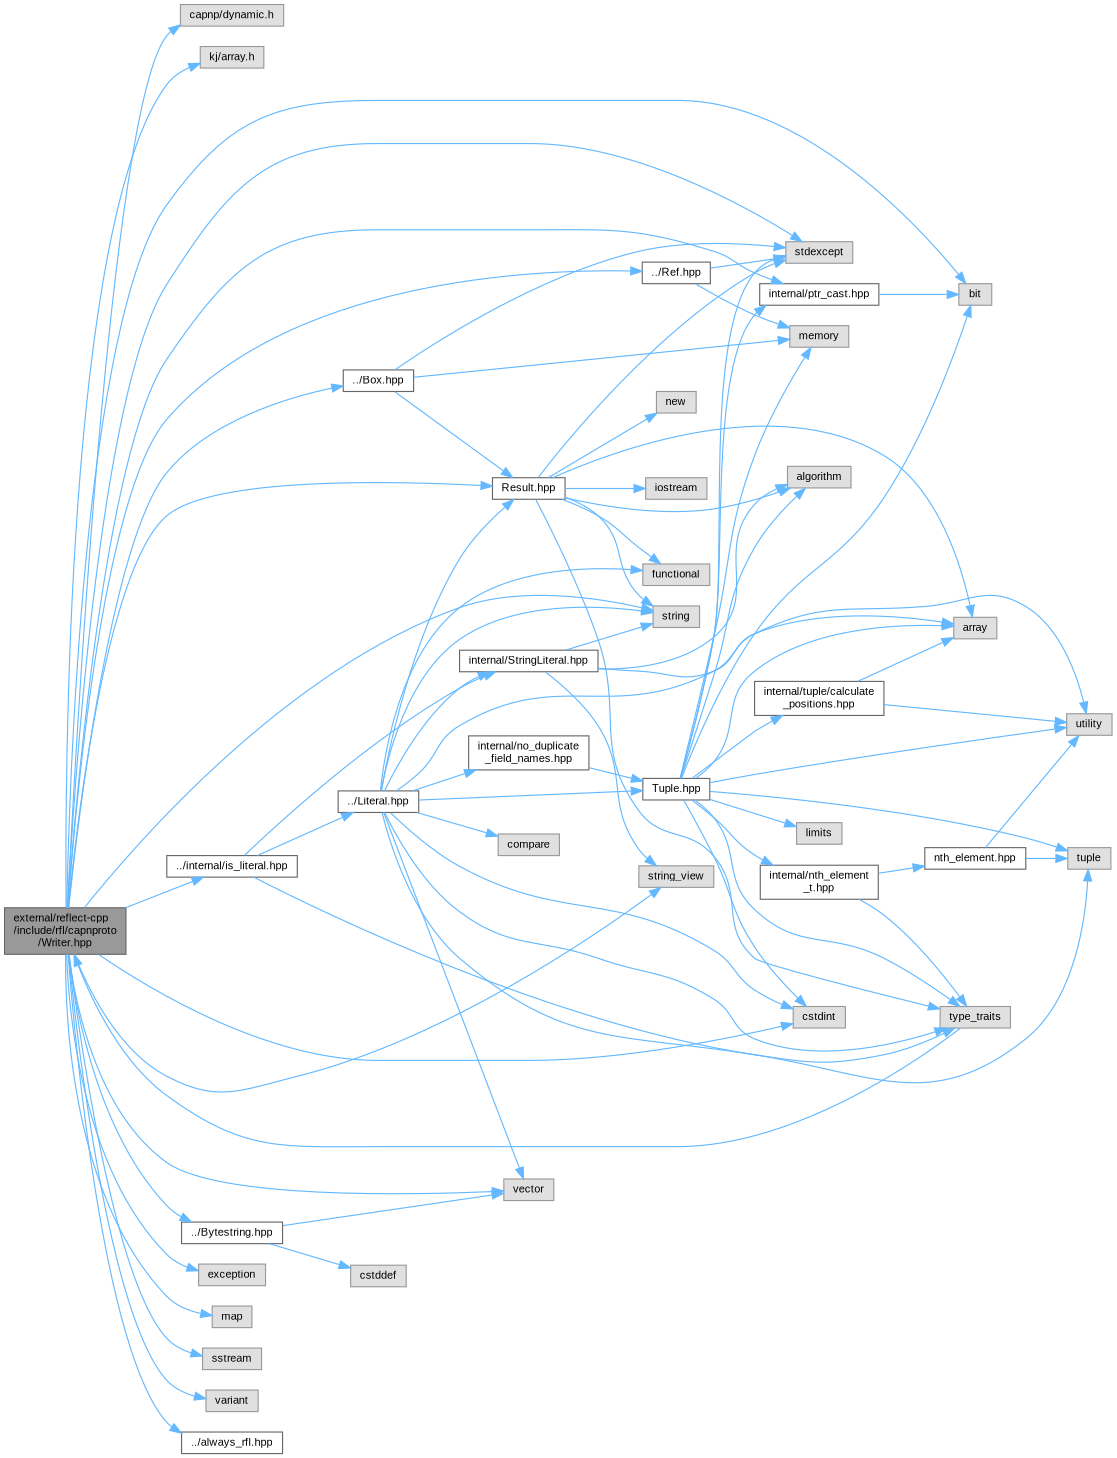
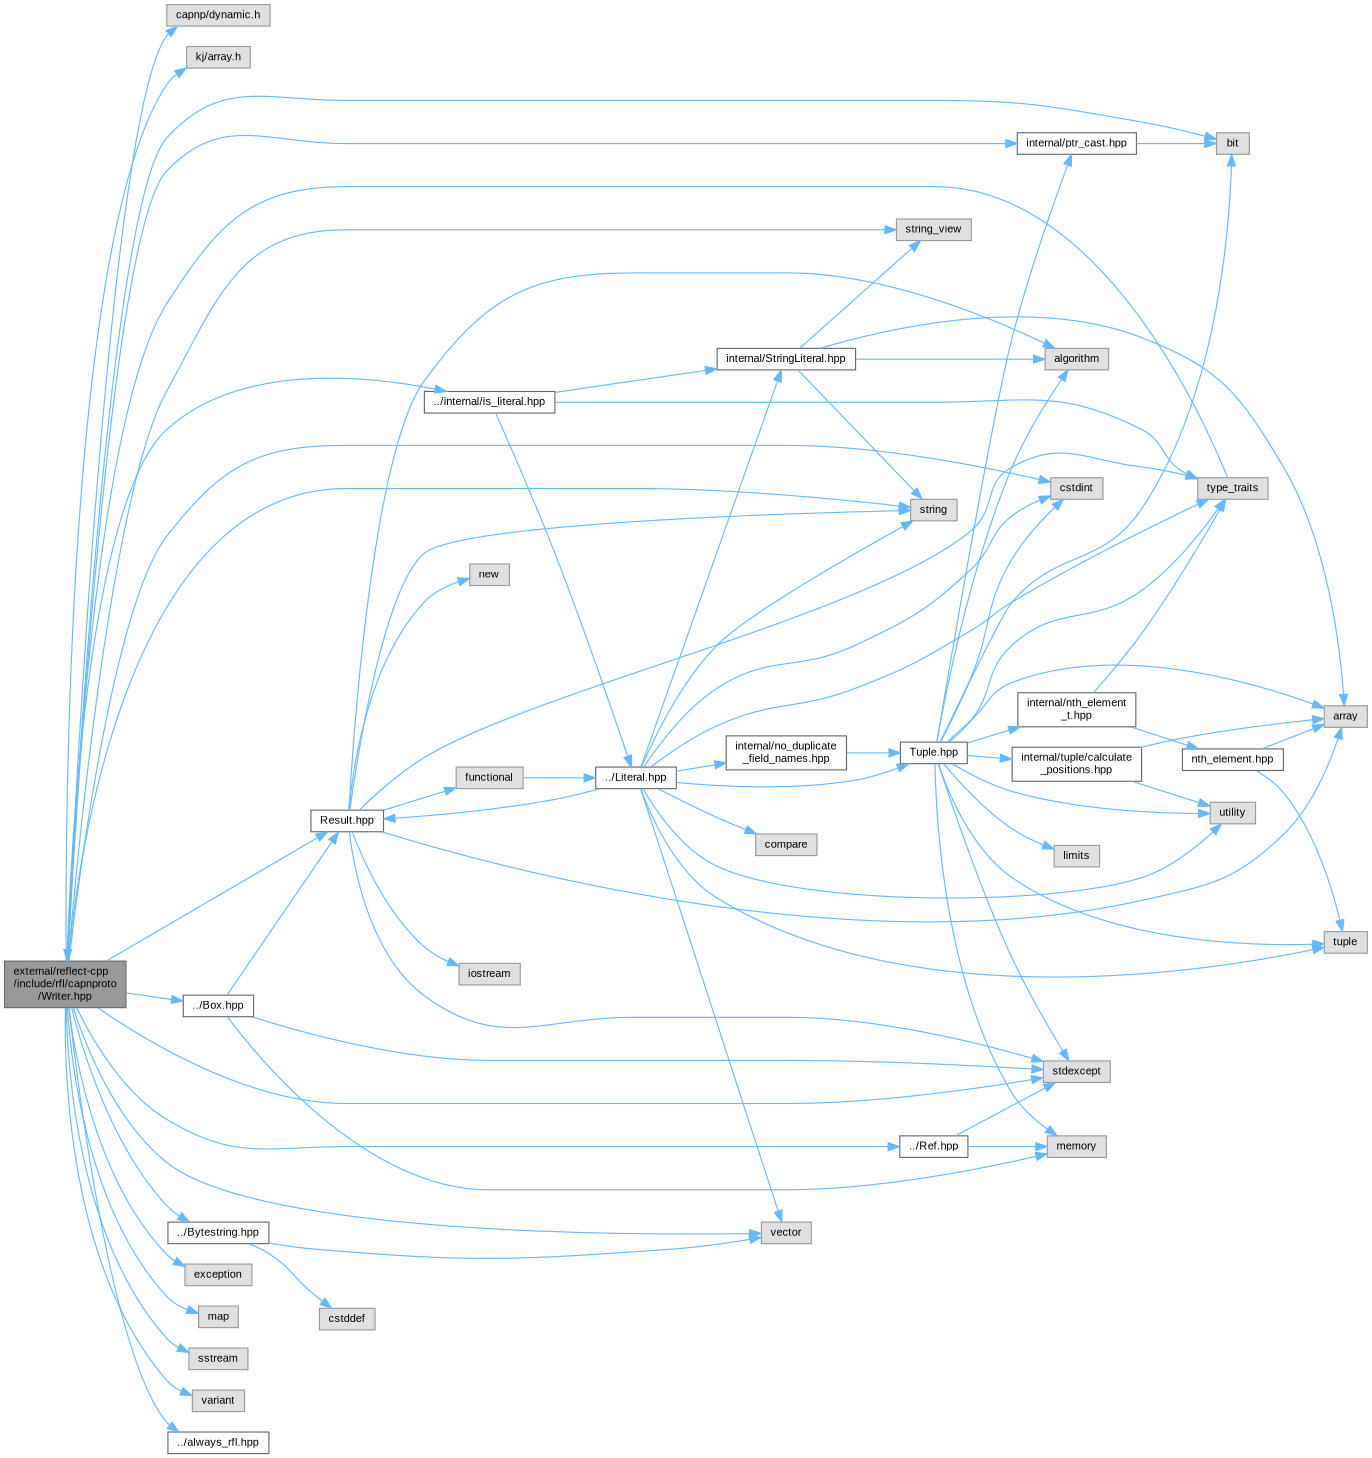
edge "../Literal.hpp" -> "functional": reversed
edge "nth_element.hpp" -> "utility": now "nth_element.hpp" -> "array"
